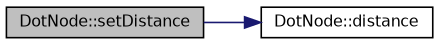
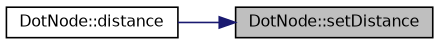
edge "DotNode::setDistance" -> "DotNode::distance": reversed
